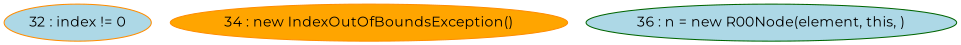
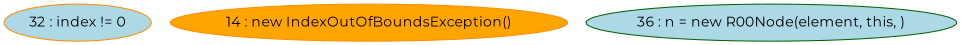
node "34 : new IndexOutOfBoundsException()": label "34 : new IndexOutOfBoundsException()" -> "14 : new IndexOutOfBoundsException()"
